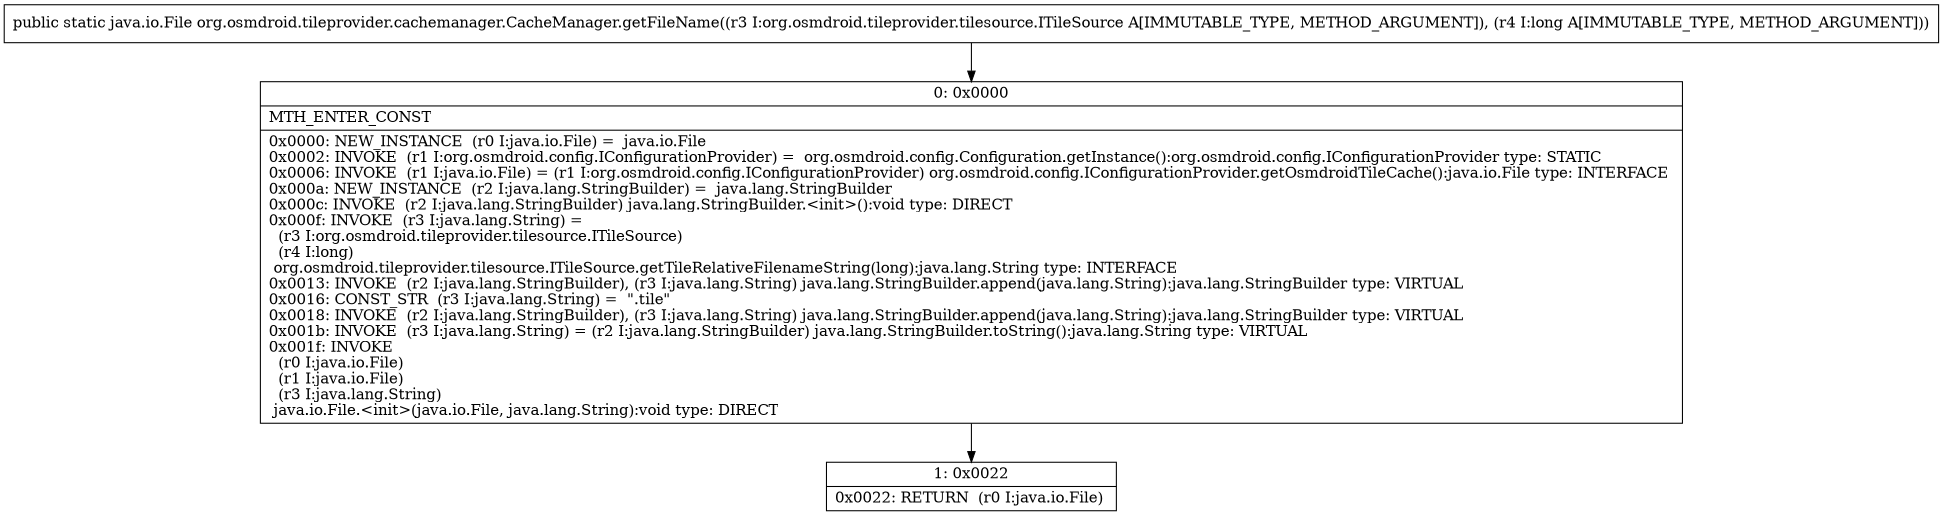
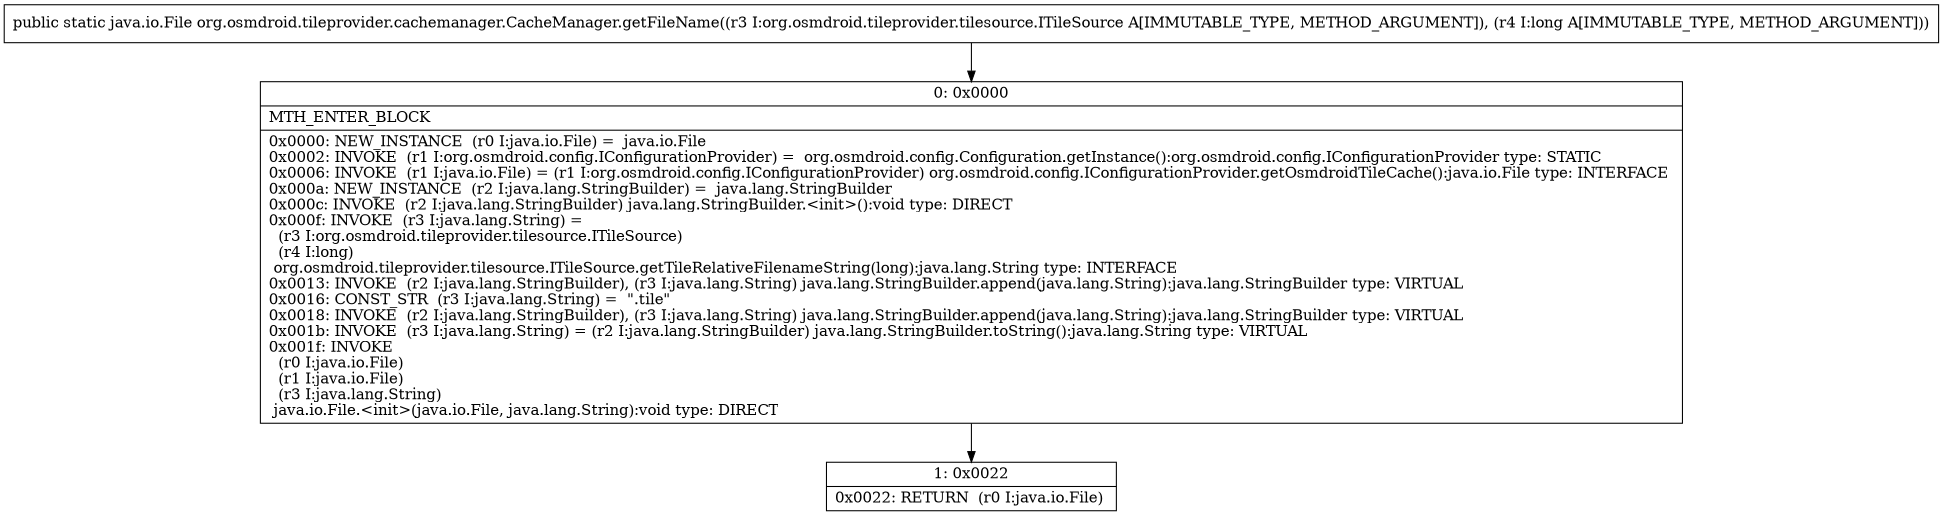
node "0: 0x0000": text "MTH_ENTER_CONST" -> "MTH_ENTER_BLOCK"
